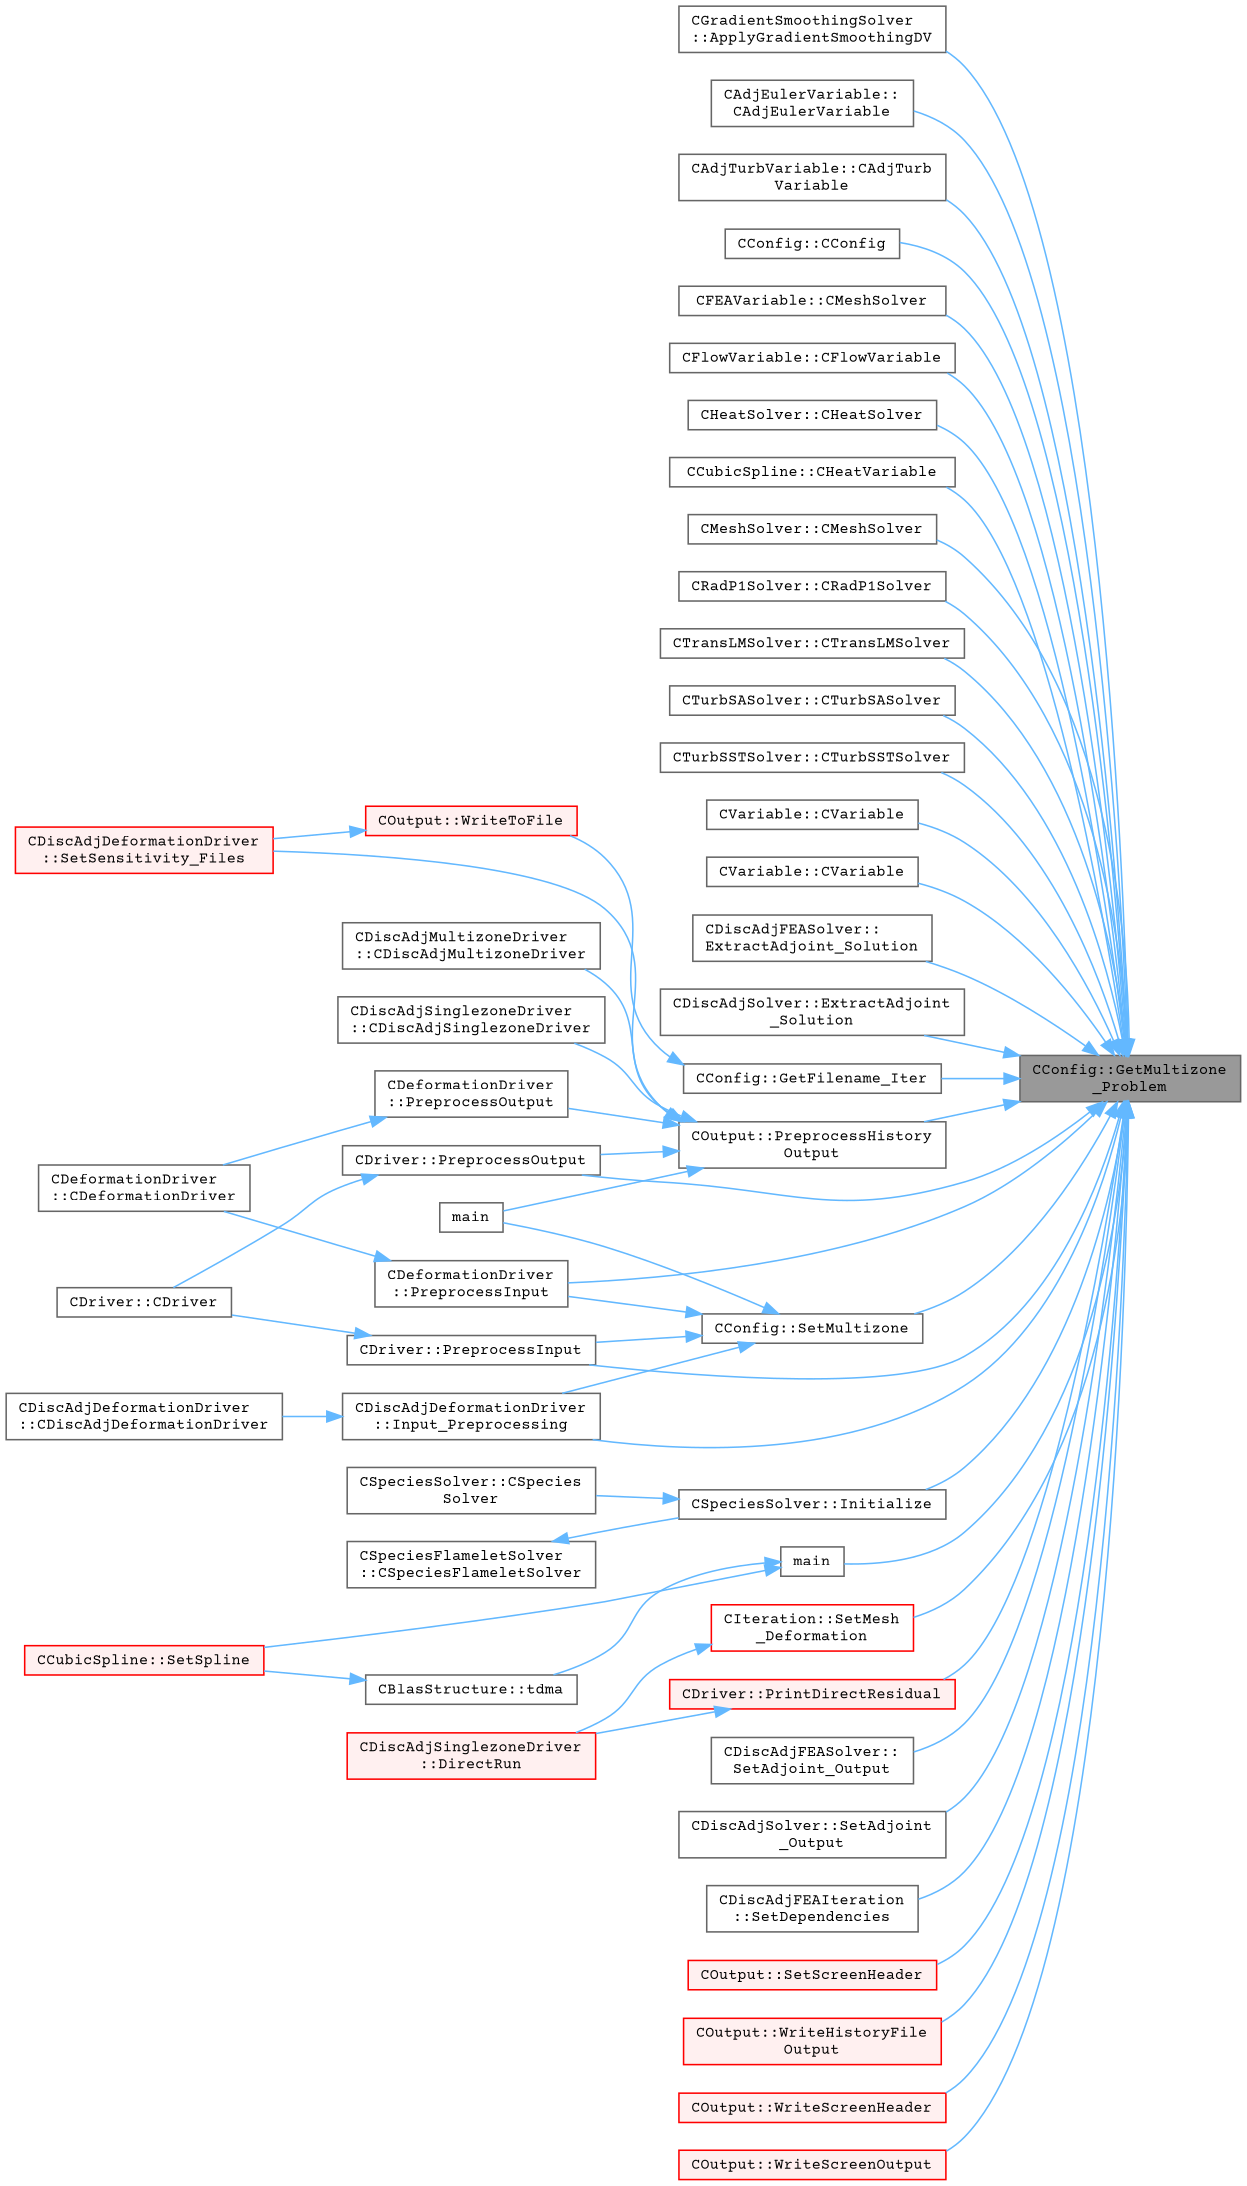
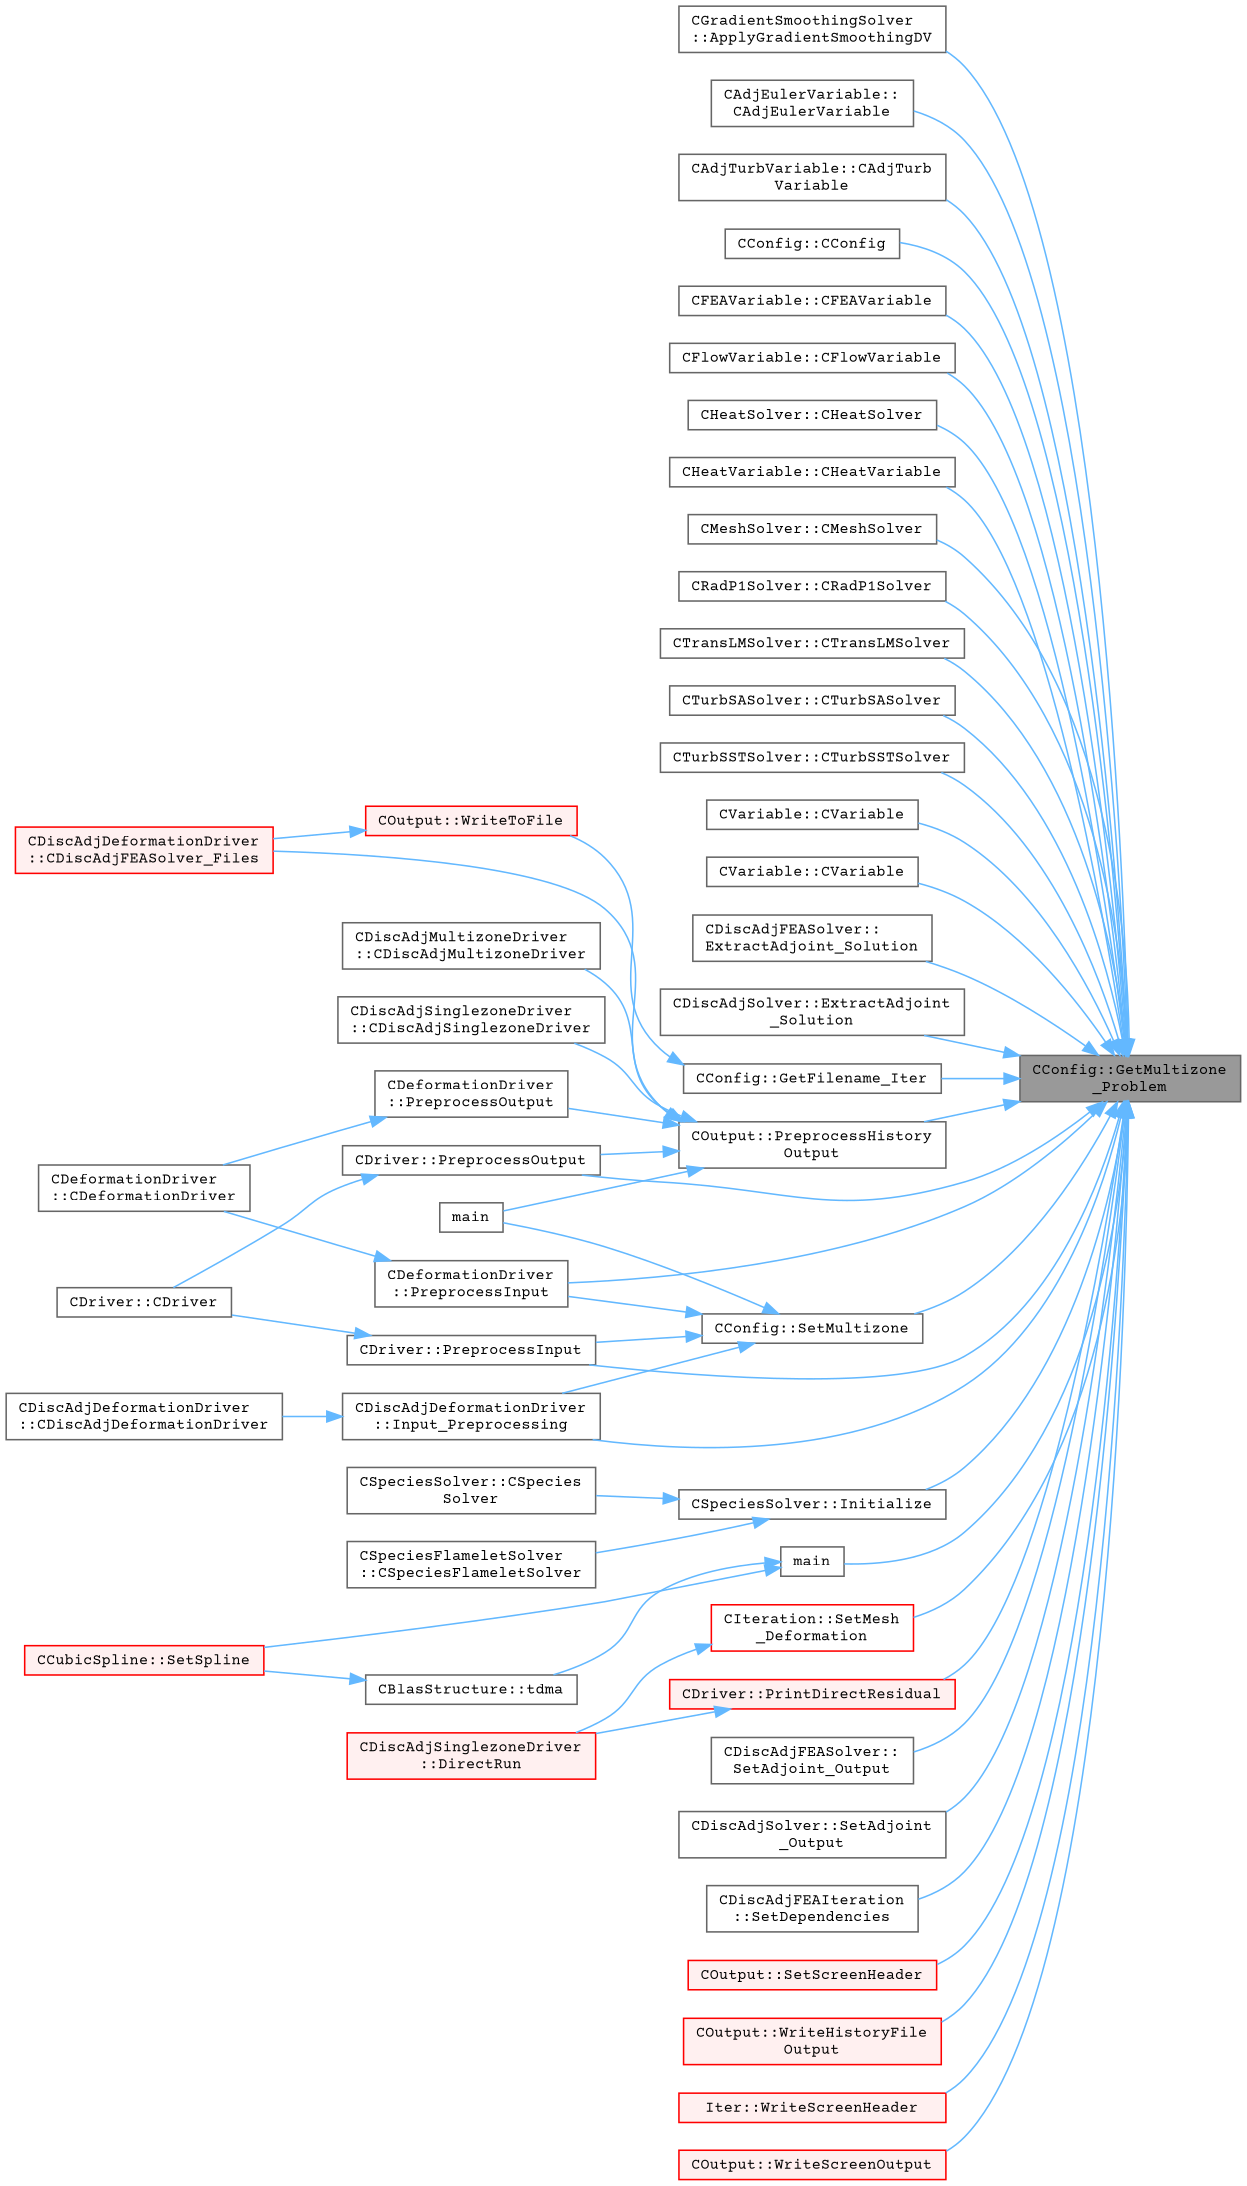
node "CFEAVariable::CMeshSolver": label "CFEAVariable::CMeshSolver" -> "CFEAVariable::CFEAVariable"
node "CCubicSpline::CHeatVariable": label "CCubicSpline::CHeatVariable" -> "CHeatVariable::CHeatVariable"
node "CDiscAdjDeformationDriver ::SetSensitivity_Files": label "CDiscAdjDeformationDriver ::SetSensitivity_Files" -> "CDiscAdjDeformationDriver ::CDiscAdjFEASolver_Files"
edge "CSpeciesSolver::Initialize" -> "CSpeciesFlameletSolver ::CSpeciesFlameletSolver": reversed
node "COutput::WriteScreenHeader": label "COutput::WriteScreenHeader" -> "Iter::WriteScreenHeader"
